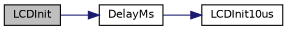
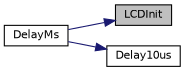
edge "LCDInit" -> "DelayMs": reversed
node "LCDInit10us": label "LCDInit10us" -> "Delay10us"
